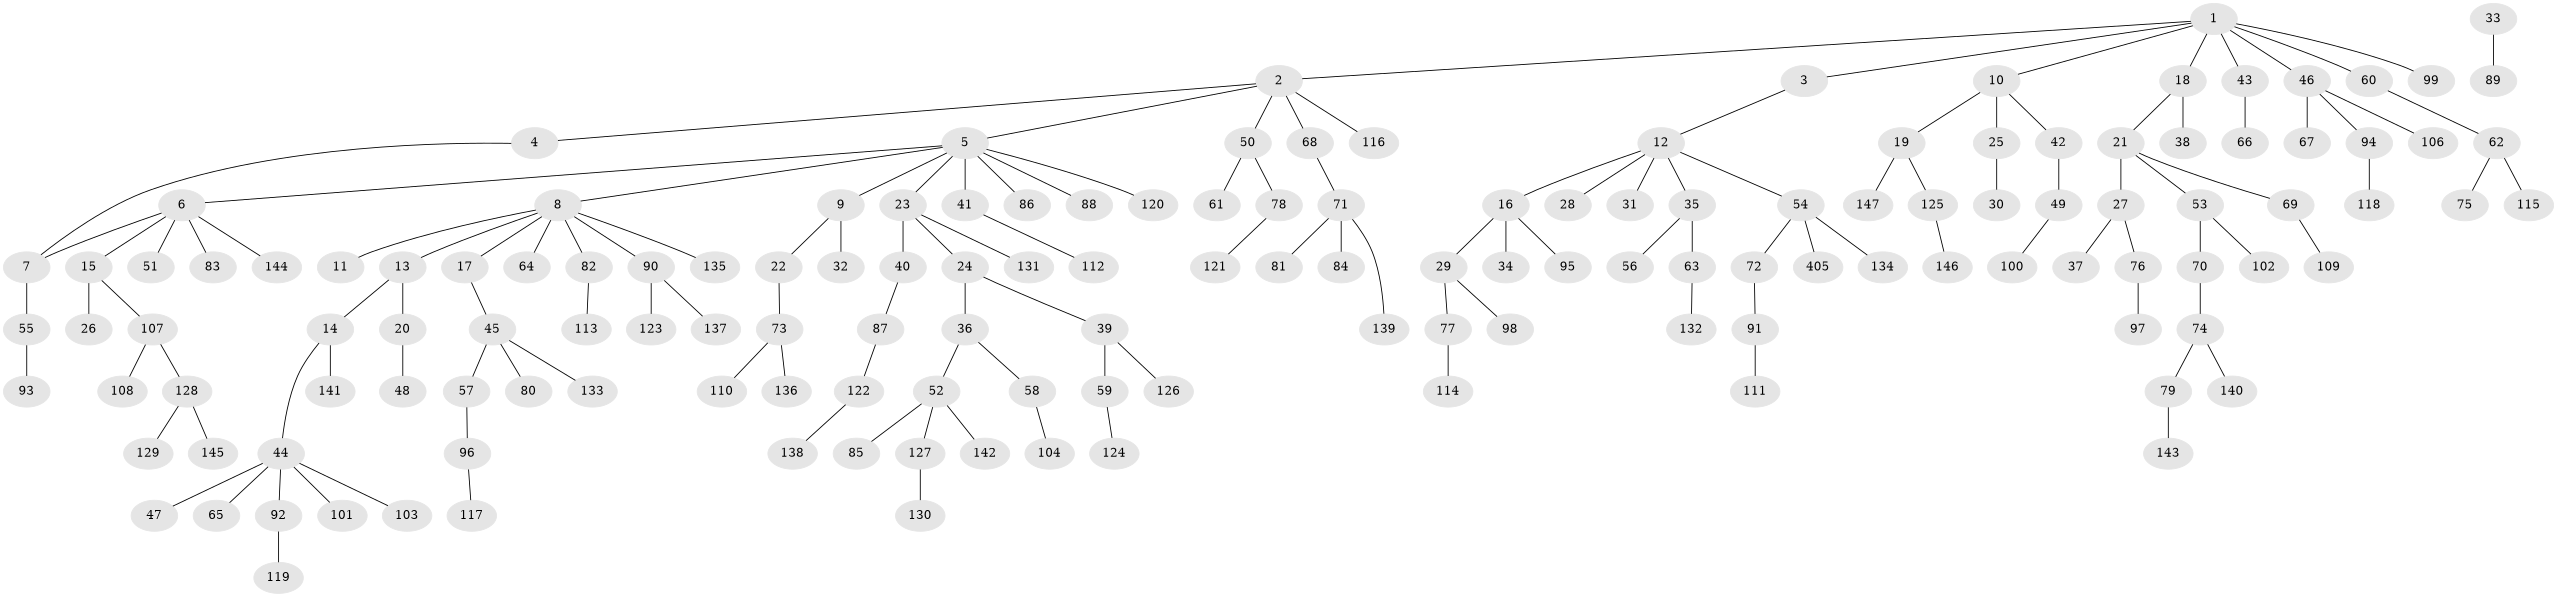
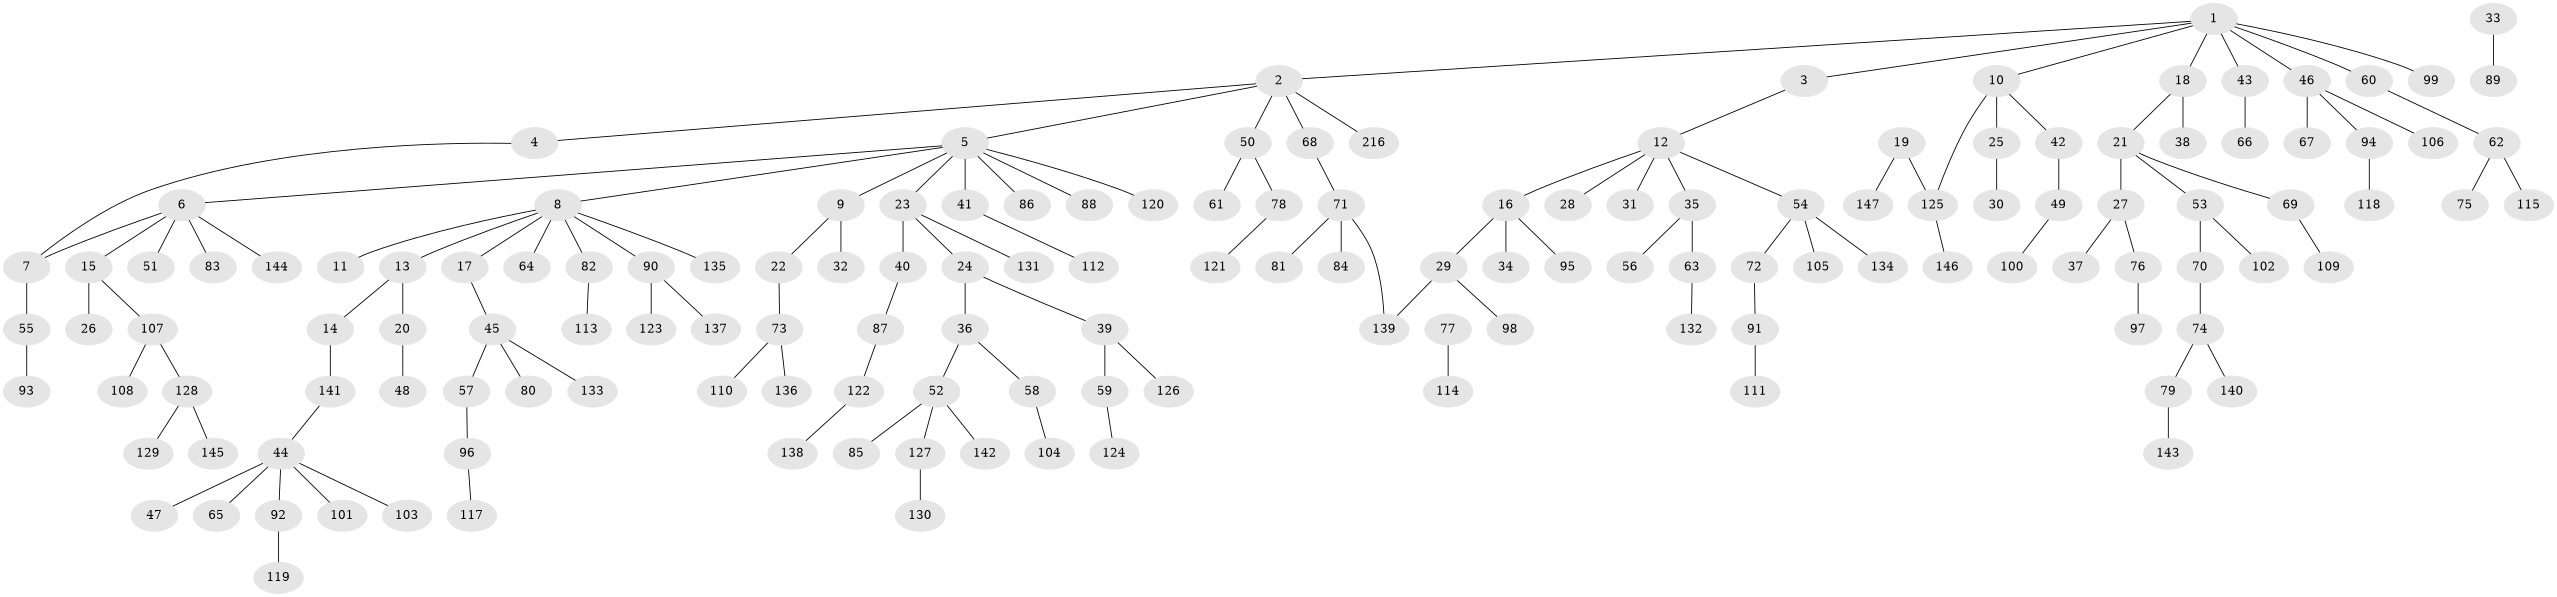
edge "10" -- "19": now "10" -- "125"
node "116": label "116" -> "216"
node "405": label "405" -> "105"
edge "29" -- "77": now "29" -- "139"
edge "14" -- "44": now "141" -- "44"
